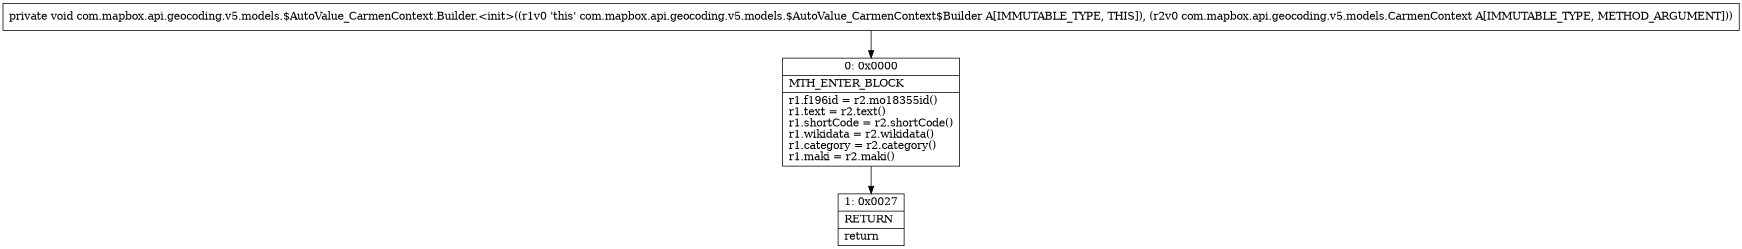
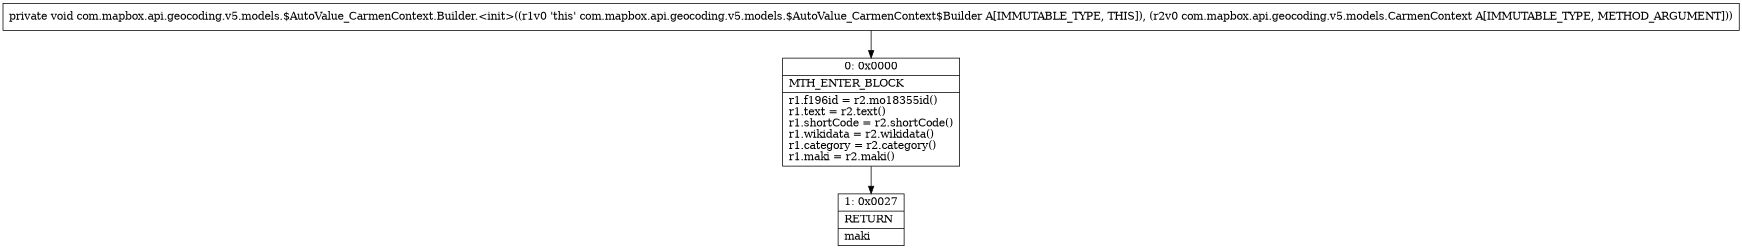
node "1: 0x0027": text "return" -> "maki"
